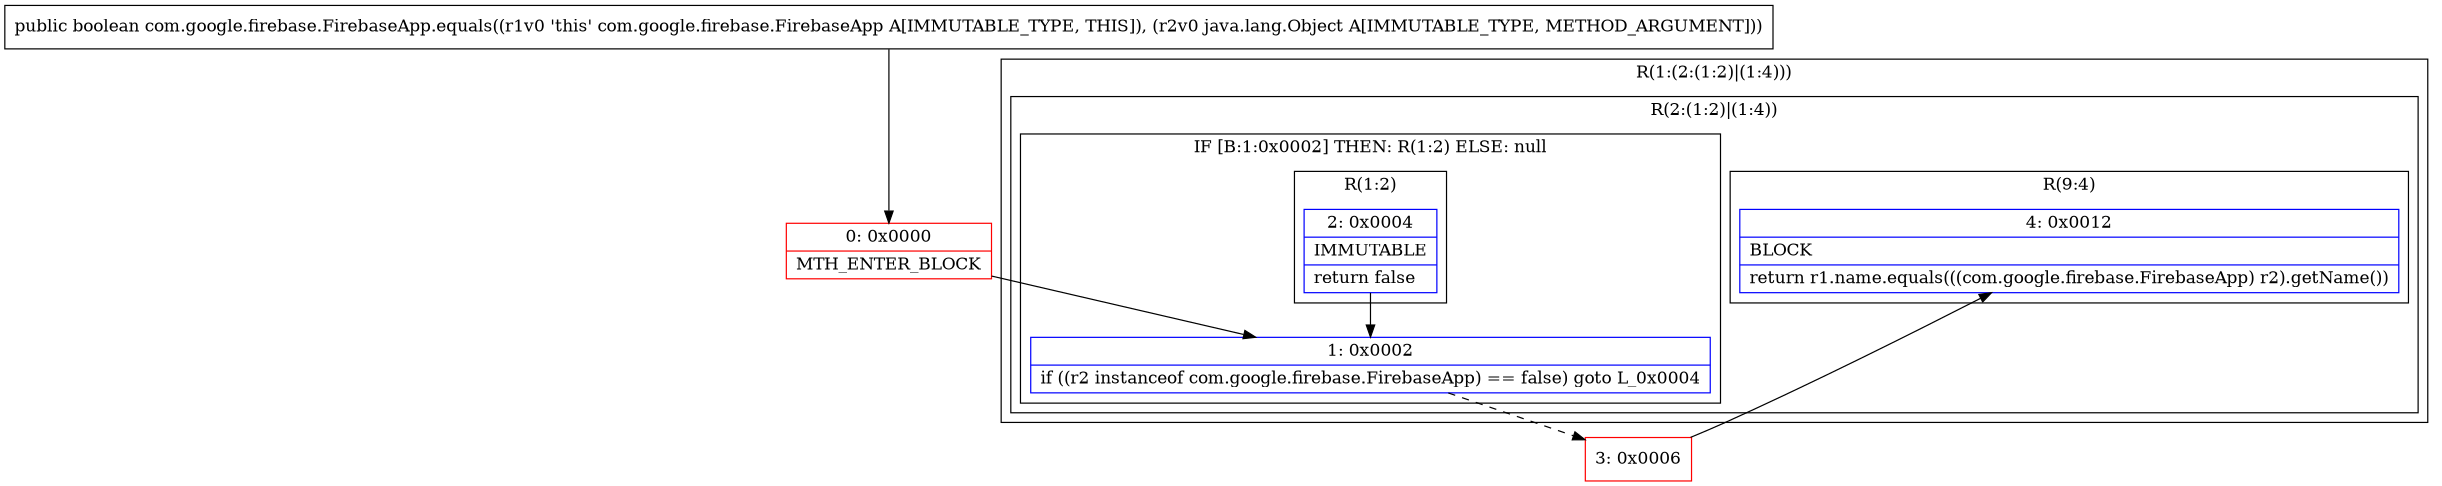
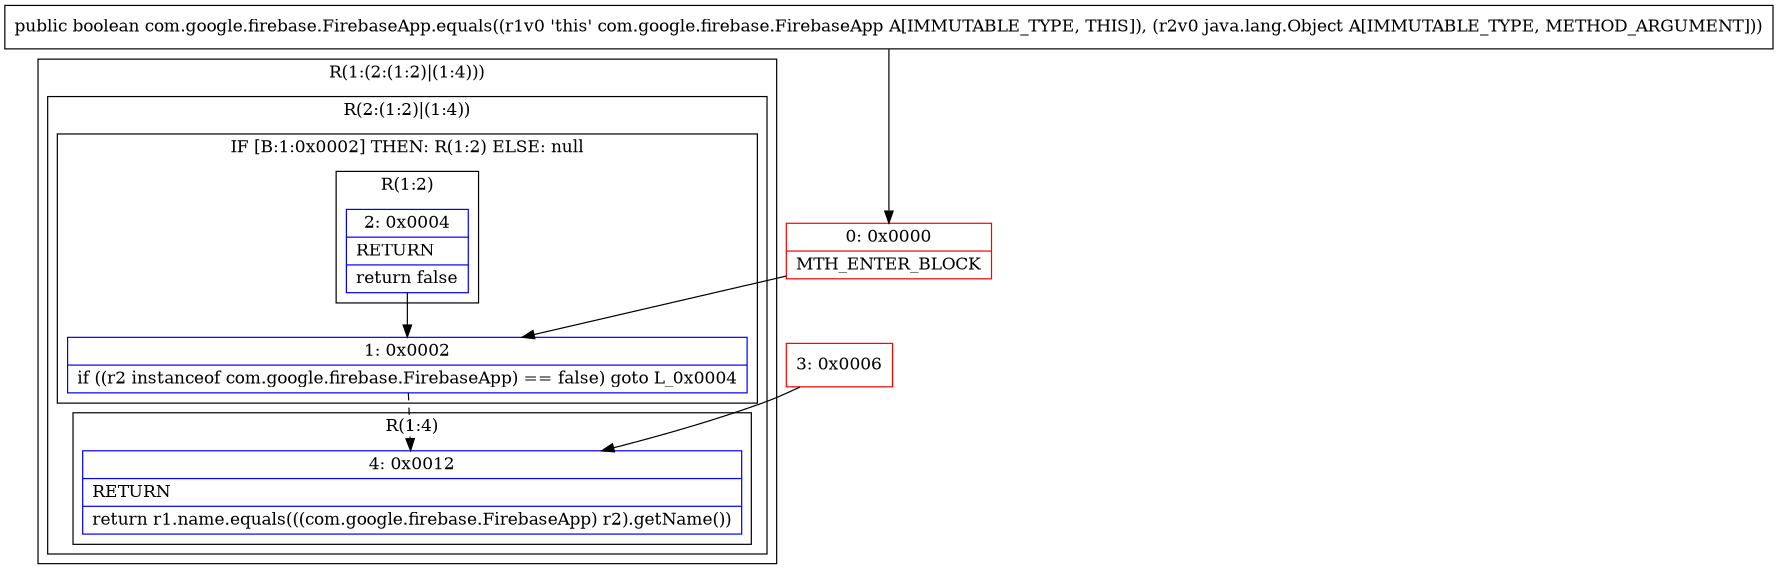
cluster "R(9:4)": label "R(9:4)" -> "R(1:4)"
node "2: 0x0004": text "IMMUTABLE" -> "RETURN"
node "4: 0x0012": text "BLOCK" -> "RETURN"
edge "1: 0x0002" -> "3: 0x0006": now "1: 0x0002" -> "4: 0x0012"
